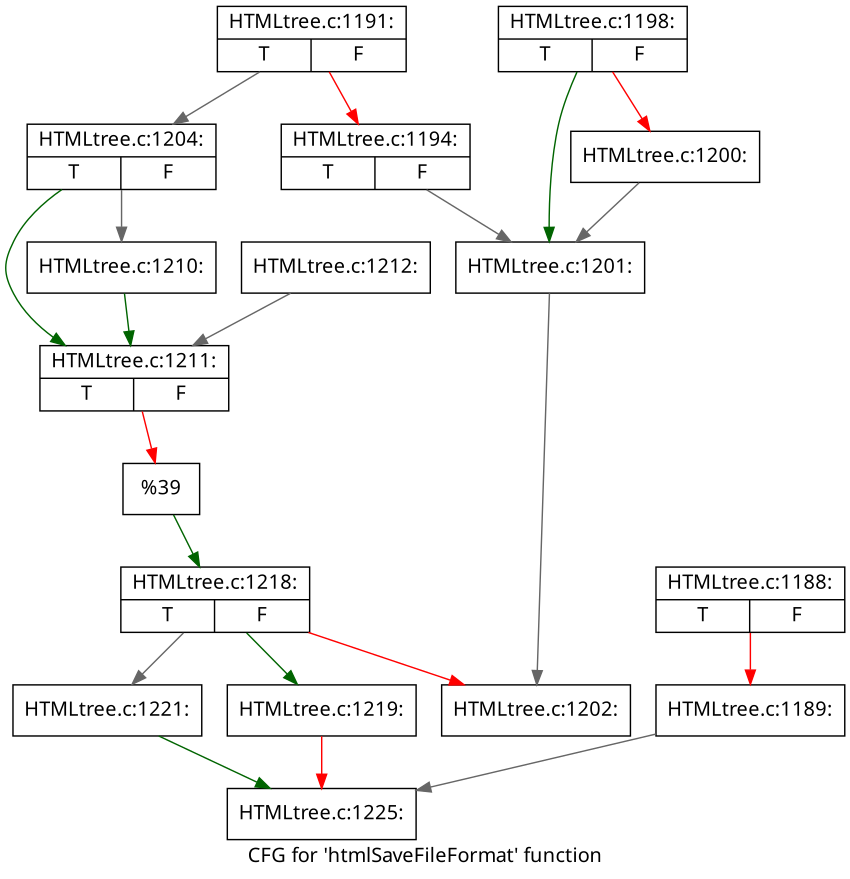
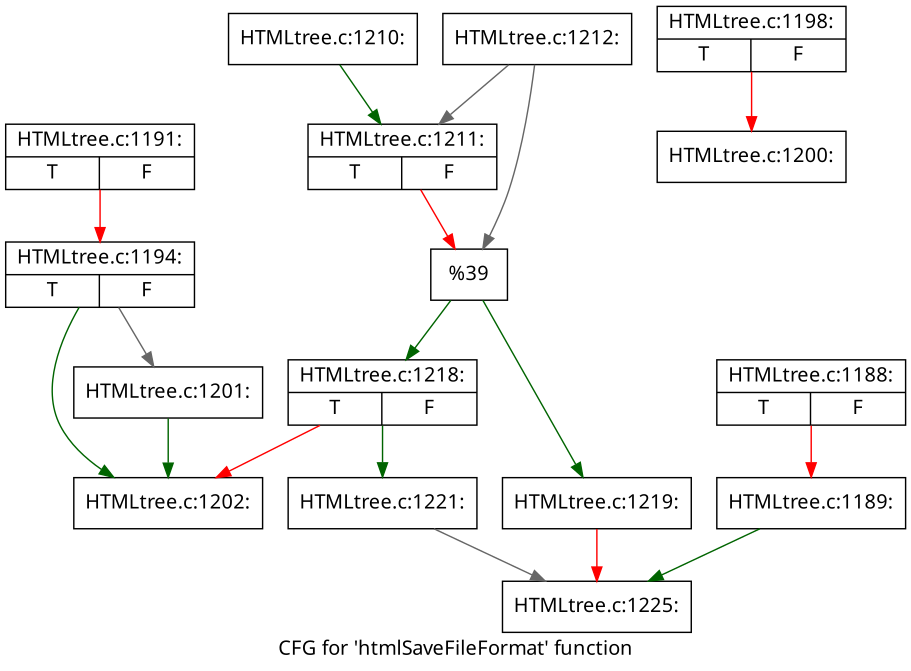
edge "HTMLtree.c:1198:" -> "HTMLtree.c:1201:": removed
edge "HTMLtree.c:1212:" -> "%39": added
node "HTMLtree.c:1204:": removed
edge "HTMLtree.c:1200:" -> "HTMLtree.c:1201:": removed
edge "HTMLtree.c:1194:" -> "HTMLtree.c:1202:": added
edge "HTMLtree.c:1201:" -> "HTMLtree.c:1202:": color gray40 -> darkgreen
edge "HTMLtree.c:1218:" -> "HTMLtree.c:1221:": color gray40 -> darkgreen
edge "HTMLtree.c:1218:" -> "HTMLtree.c:1219:": now "%39" -> "HTMLtree.c:1219:"
edge "HTMLtree.c:1221:" -> "HTMLtree.c:1225:": color darkgreen -> gray40
edge "HTMLtree.c:1189:" -> "HTMLtree.c:1225:": color gray40 -> darkgreen
